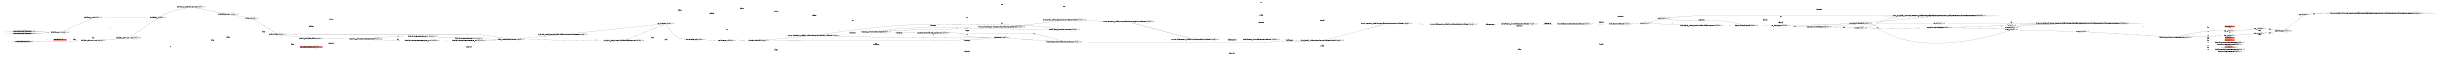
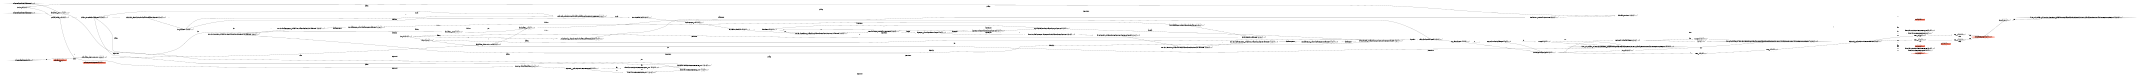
edge "final int parallelism2 = numSlots@@@4@@@['1', '1', '0']" -> "jobID = null@@@32@@@['1', '1', '0']": reversed
edge "sumExp += c@@@50@@@['0', '0', '1']" -> "assertEquals(sumExp,sumAct)@@@64@@@['0', '0', '1']": now "int c@@@49@@@['0', '0', '1']" -> "assertEquals(sumExp,sumAct)@@@64@@@['0', '0', '1']"
node "assertEquals(sumExp,sumAct)@@@64@@@['0', '0', '1']": fillcolor white -> tomato
